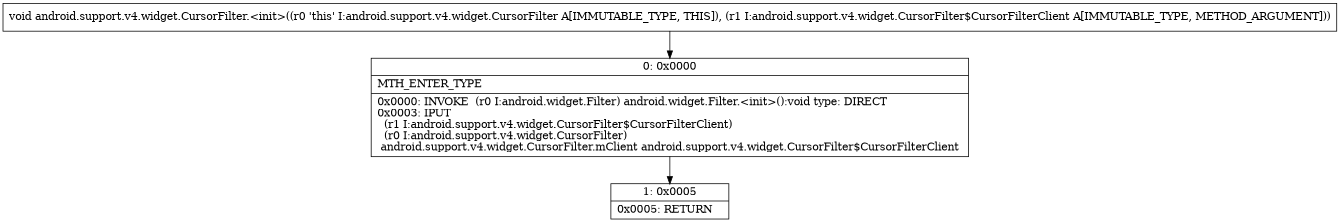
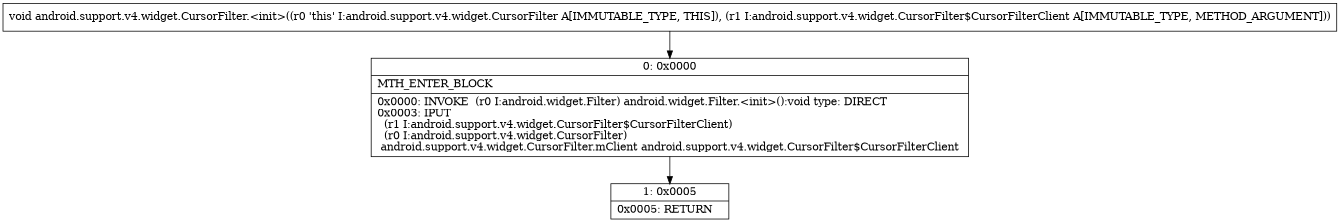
node "0: 0x0000": text "MTH_ENTER_TYPE" -> "MTH_ENTER_BLOCK"
